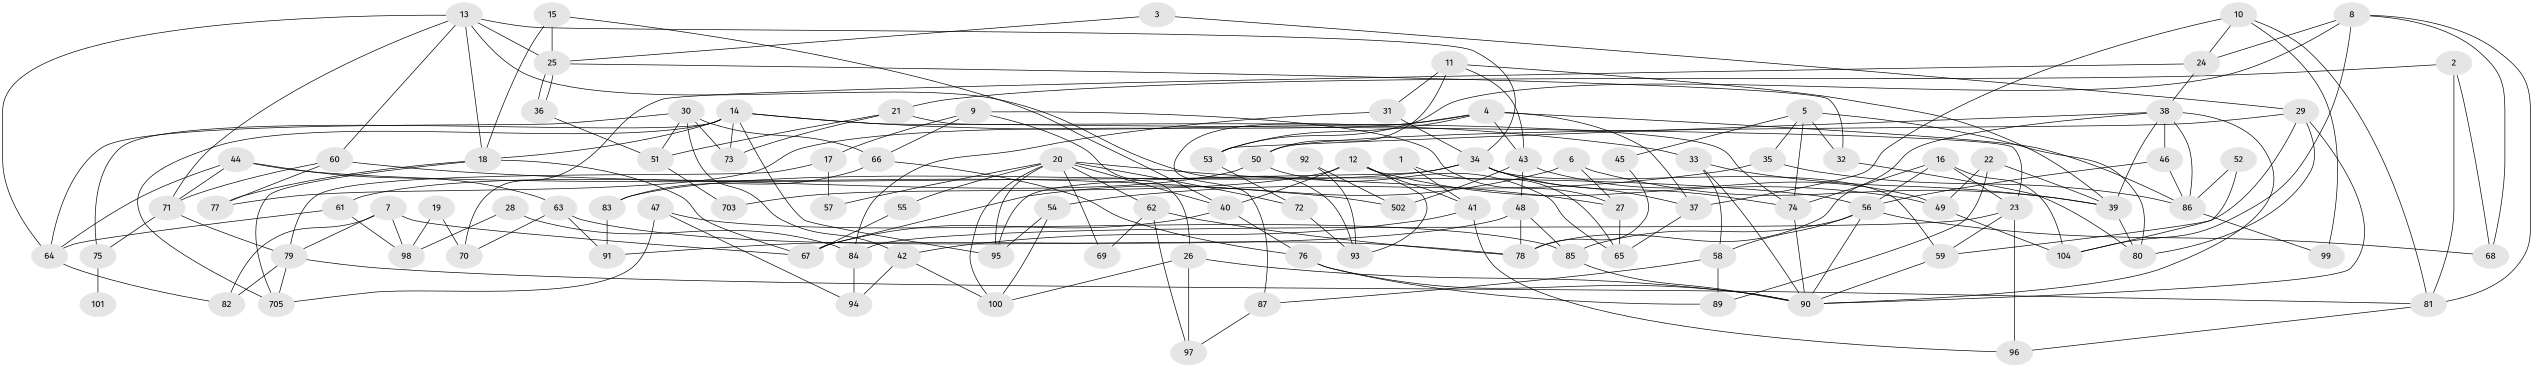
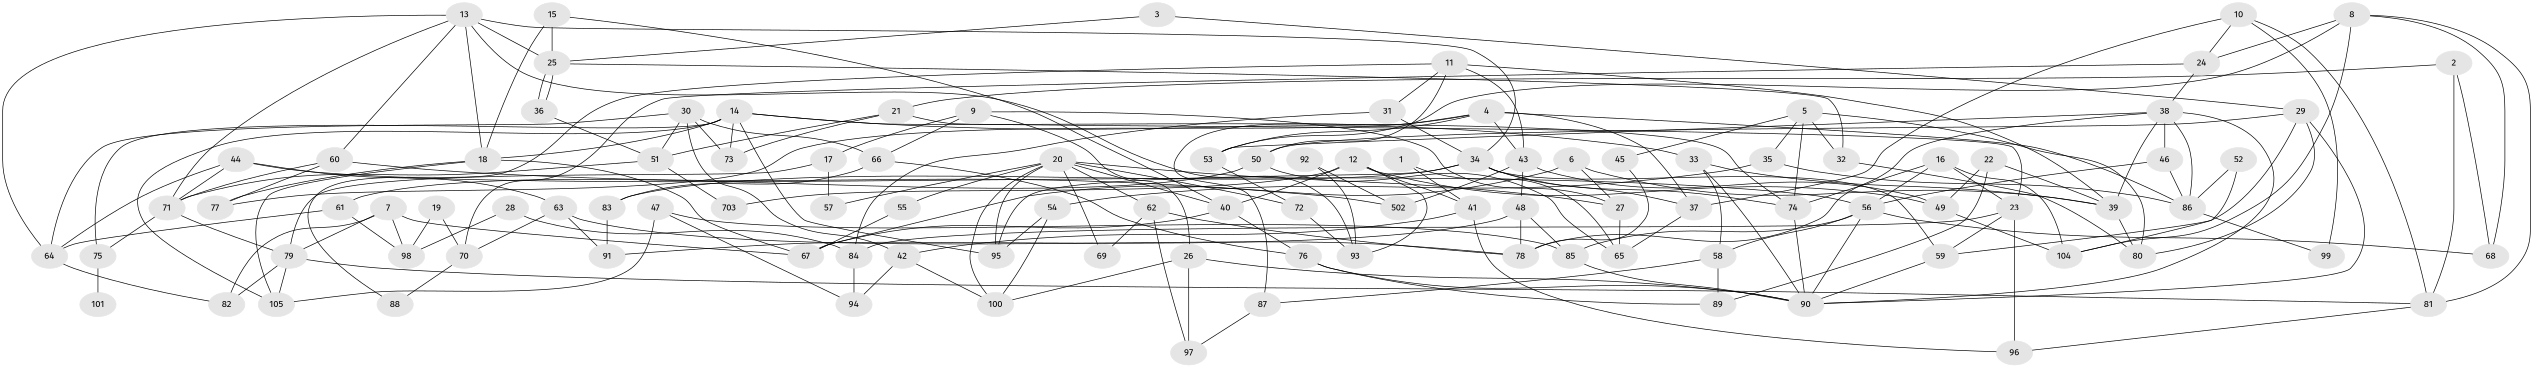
edge "51" -- "71": added
node "705": label "705" -> "105"
node "88": added
